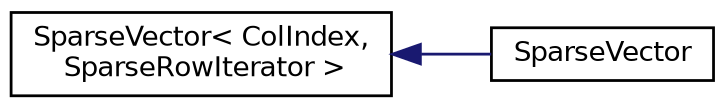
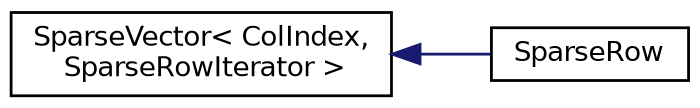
node "SparseVector": label "SparseVector" -> "SparseRow"
